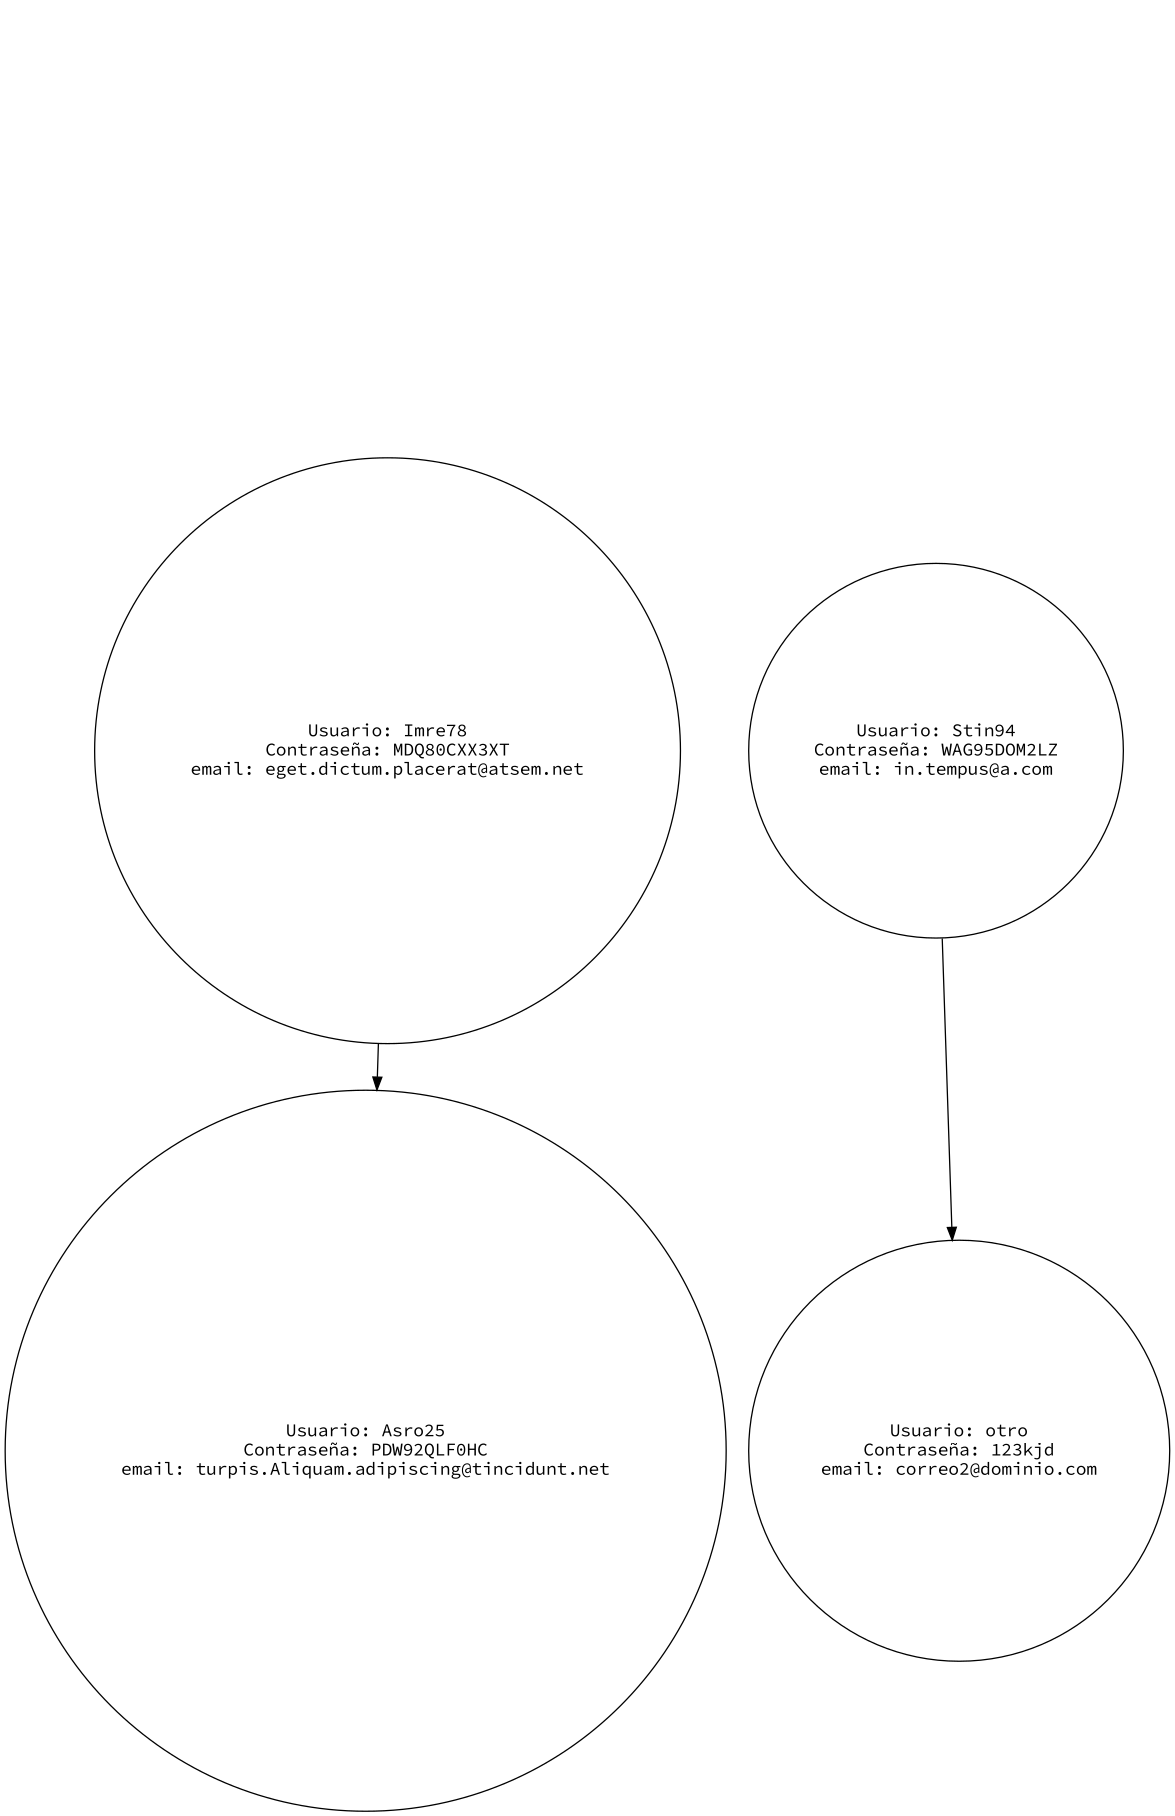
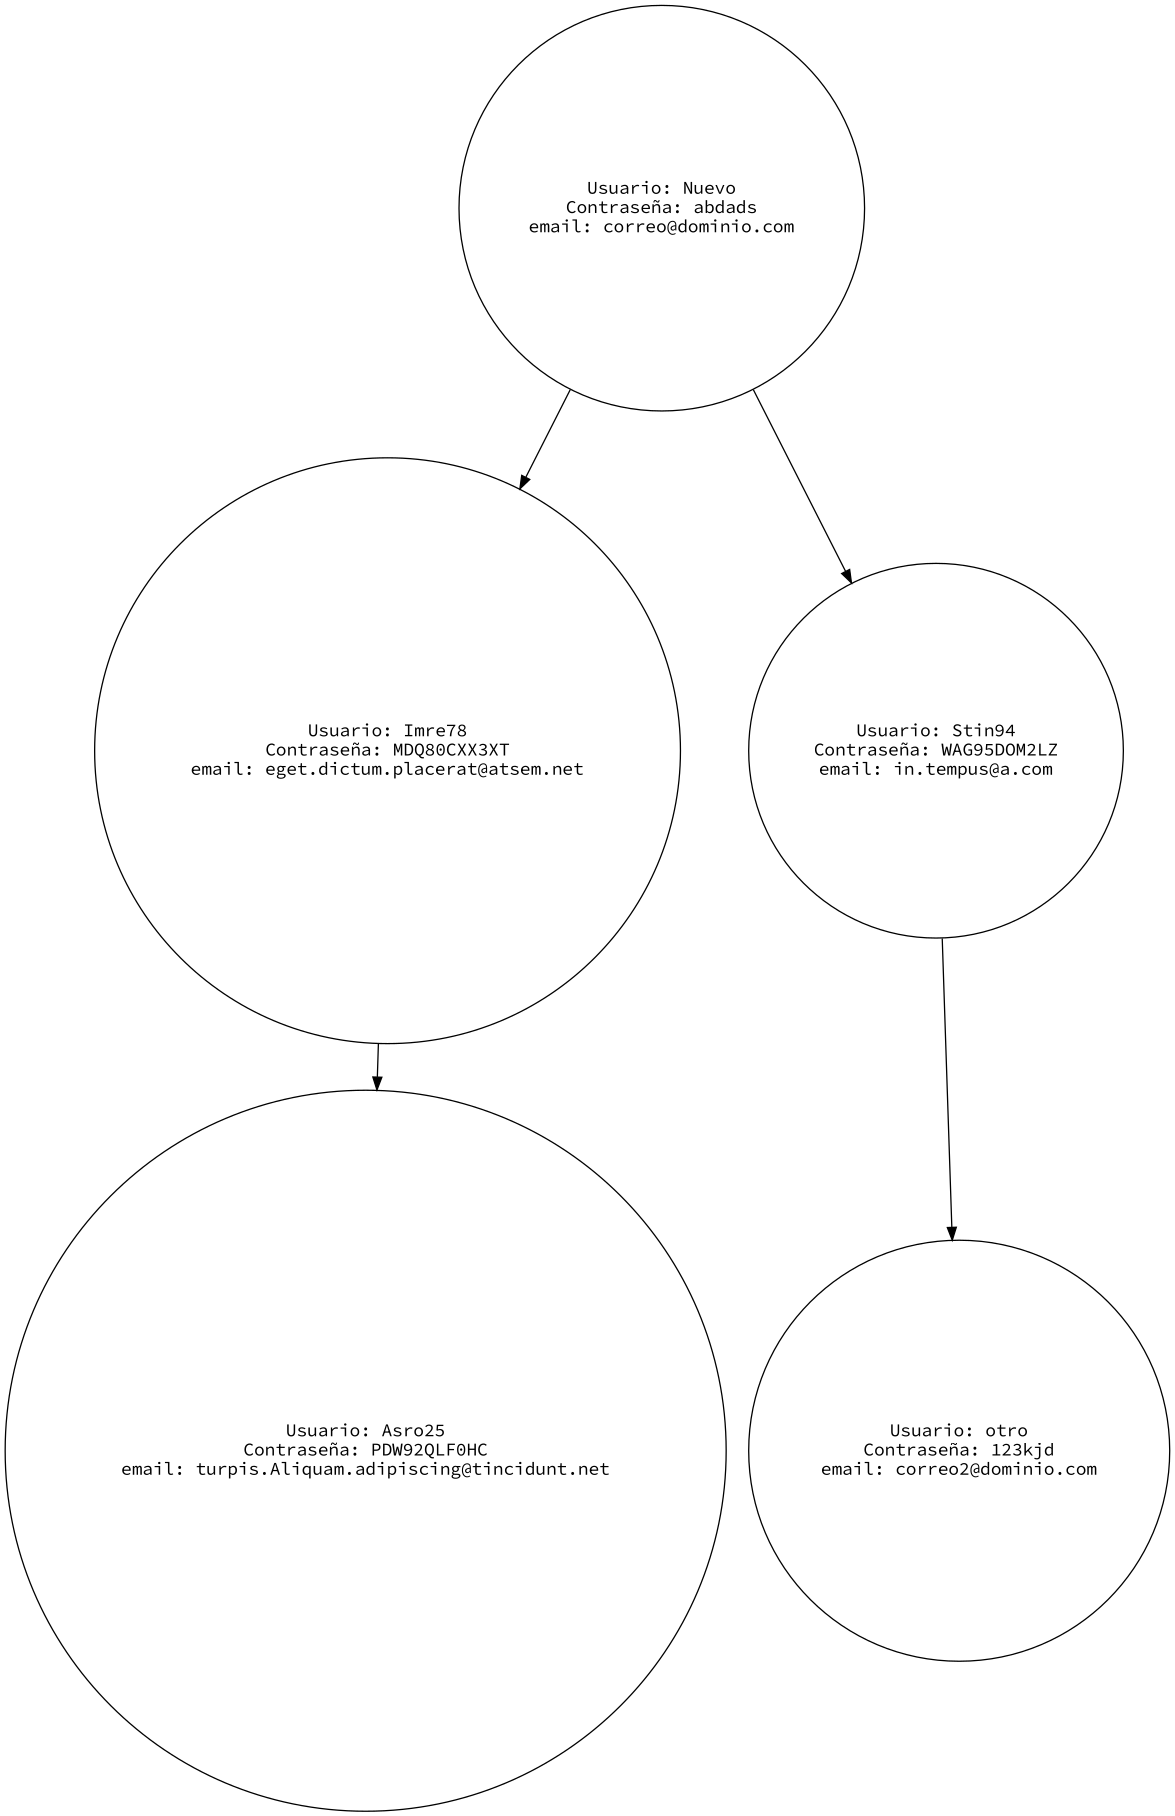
node "Usuario: Nuevo Contraseña: abdads email: correo@dominio.com": added
